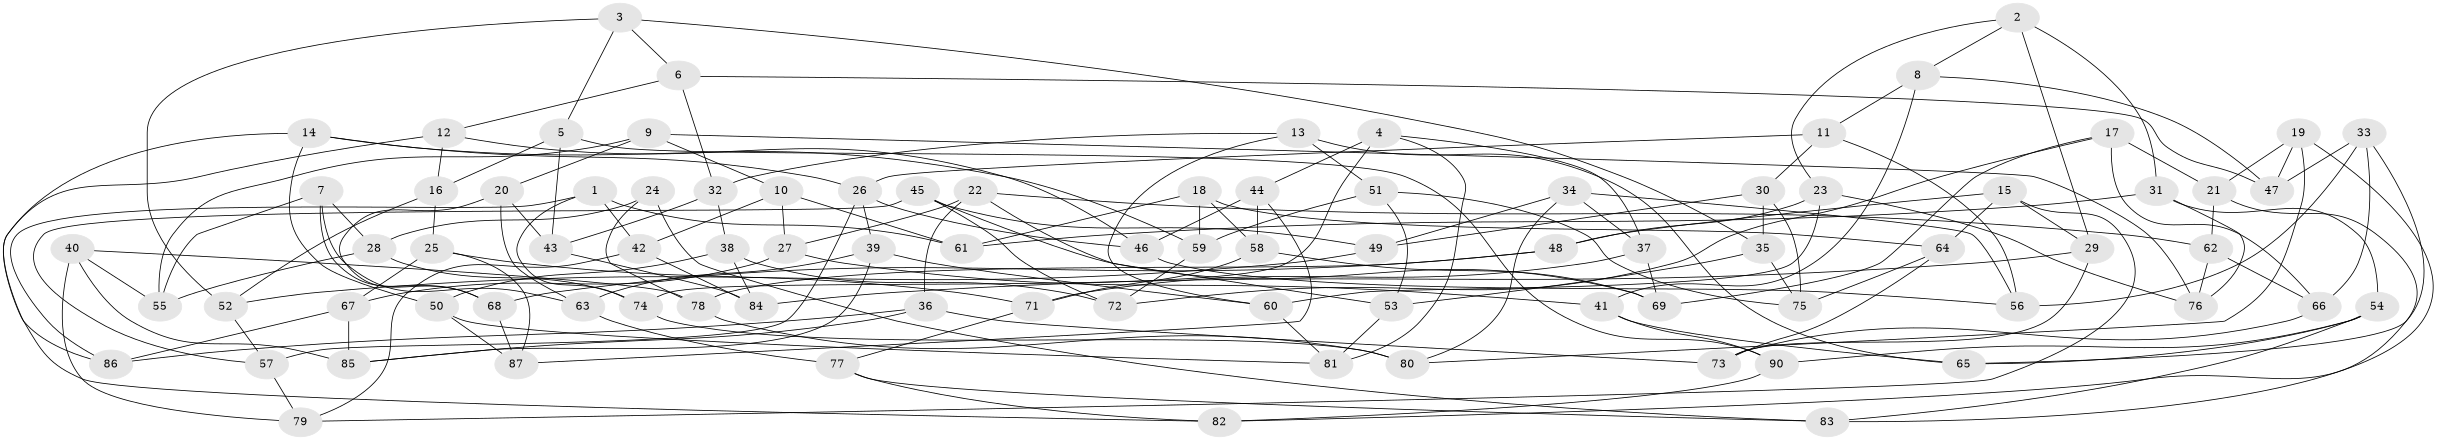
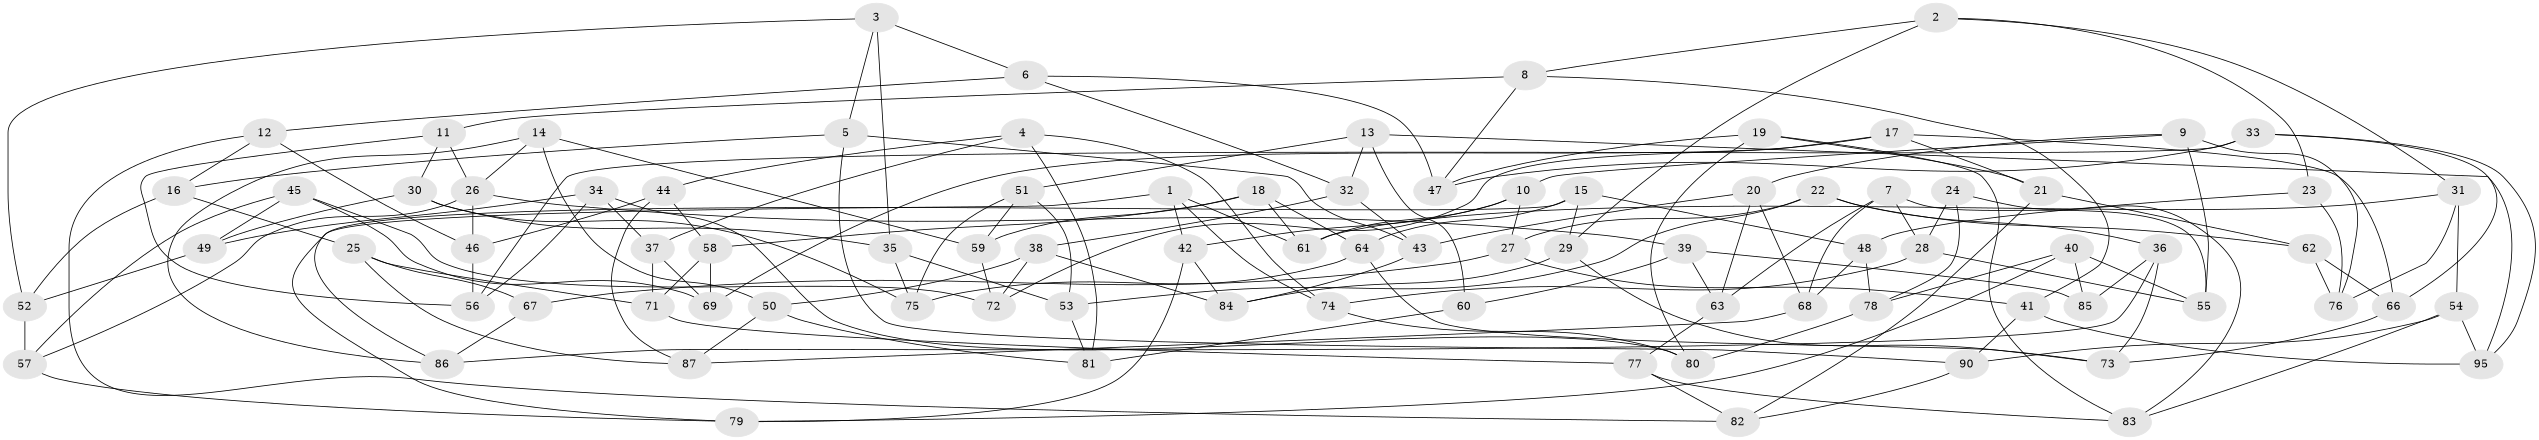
edge "23" -- "60": removed
edge "67" -- "85": removed
node "65": label "65" -> "95"
